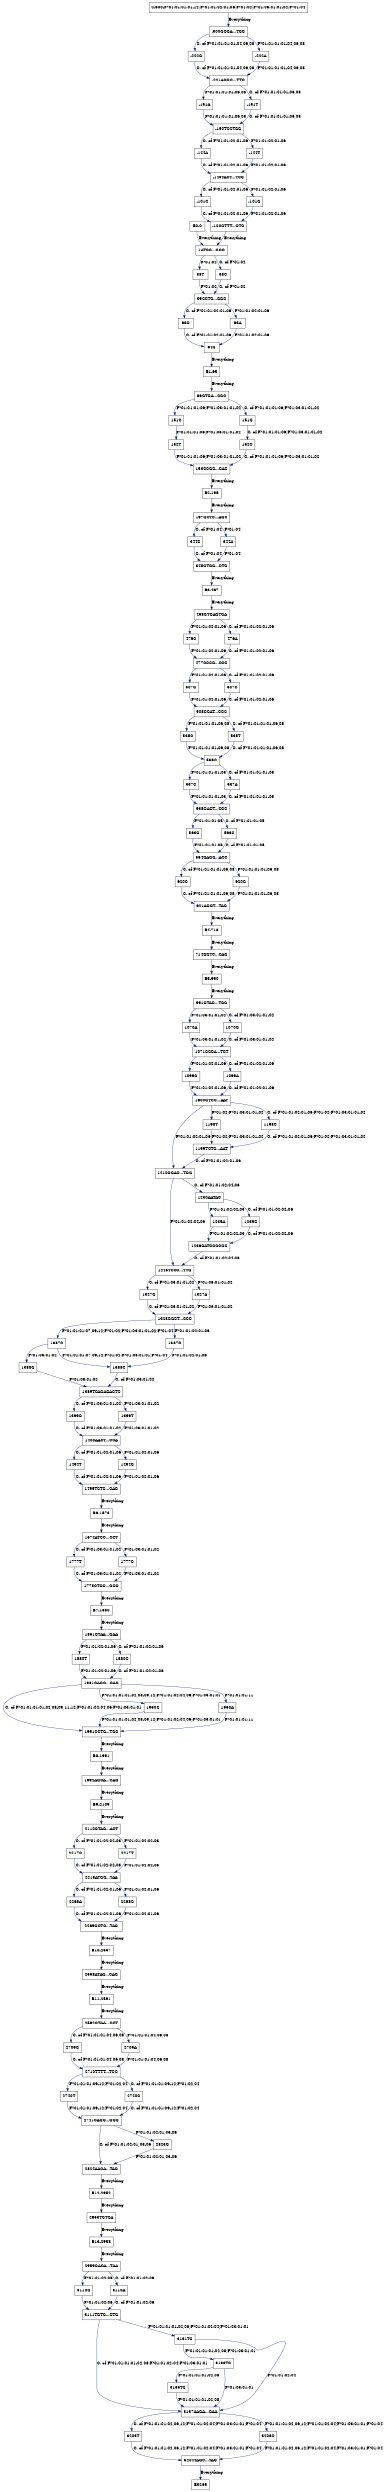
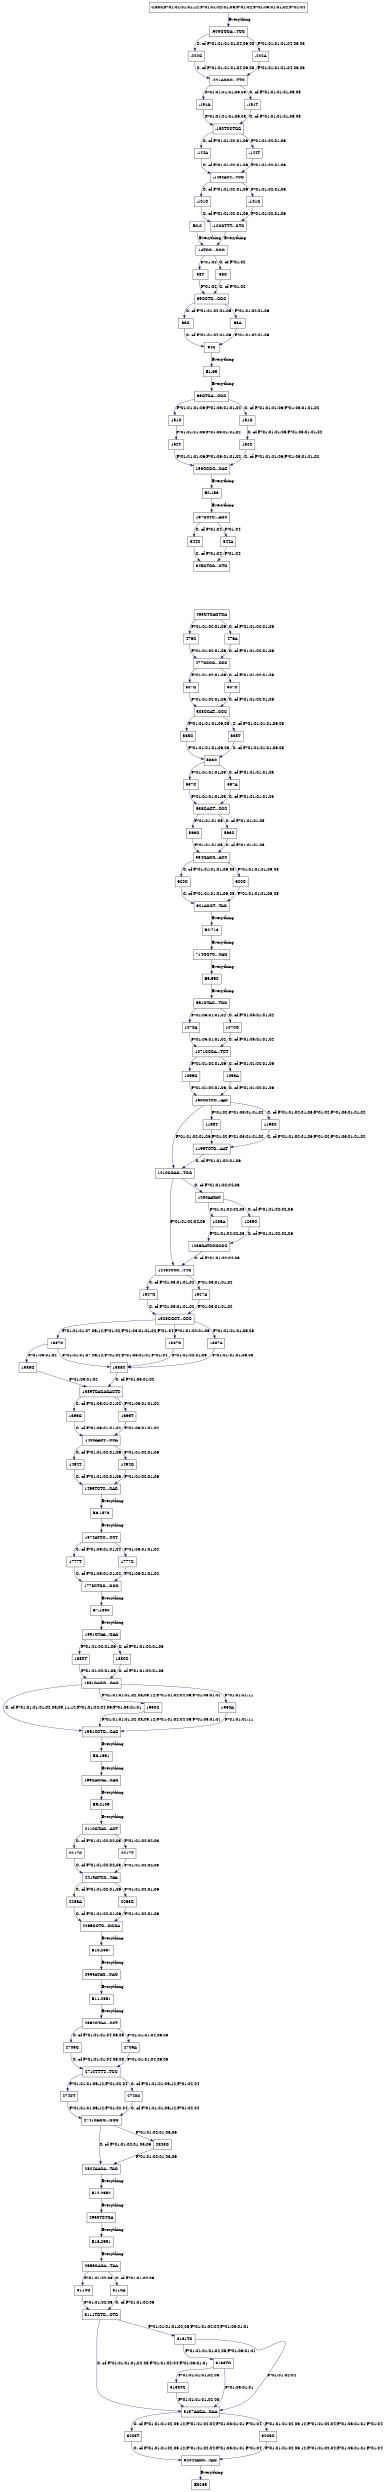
node "B3-467": removed
node "1387A": added
node "1951CCTG...TGC": label "1951CCTG...TGC" -> "1951CCTG...CAG"
node "2269GCTC...TAG": label "2269GCTC...TAG" -> "2269GCTC...GGGA"
node "B13-2958": label "B13-2958" -> "B13-2951"
